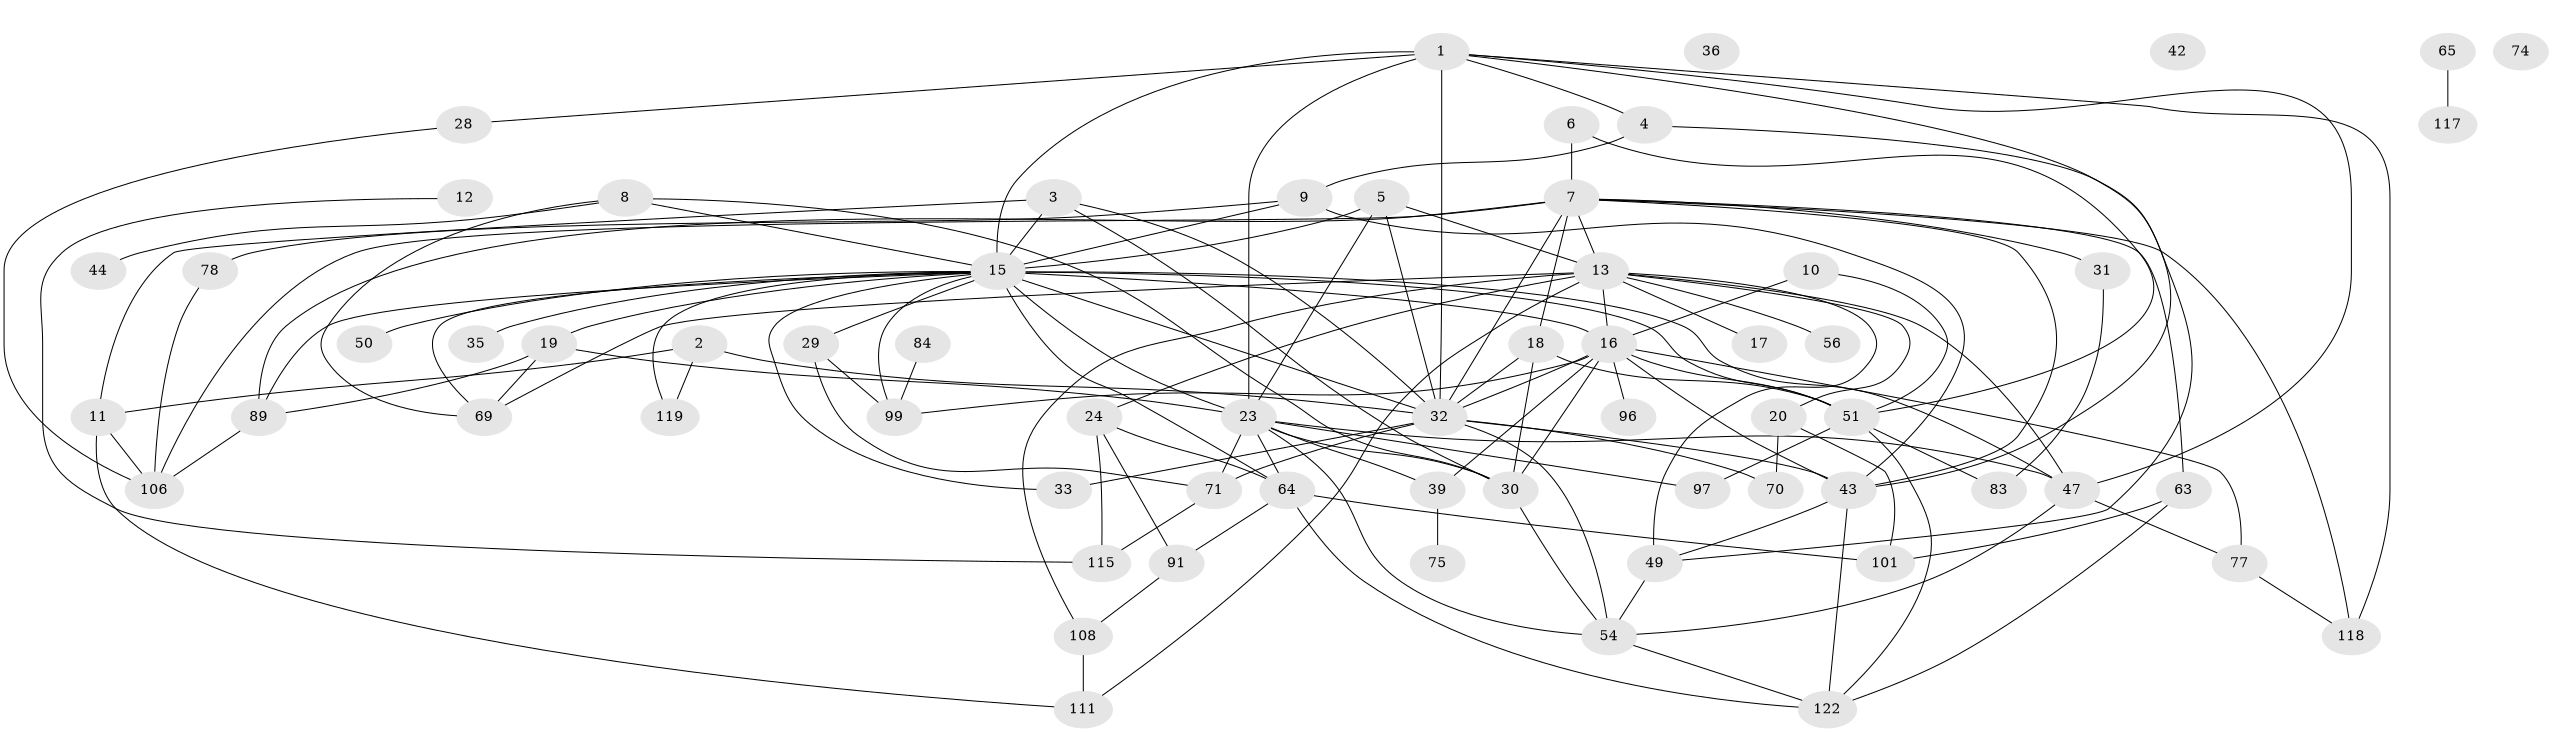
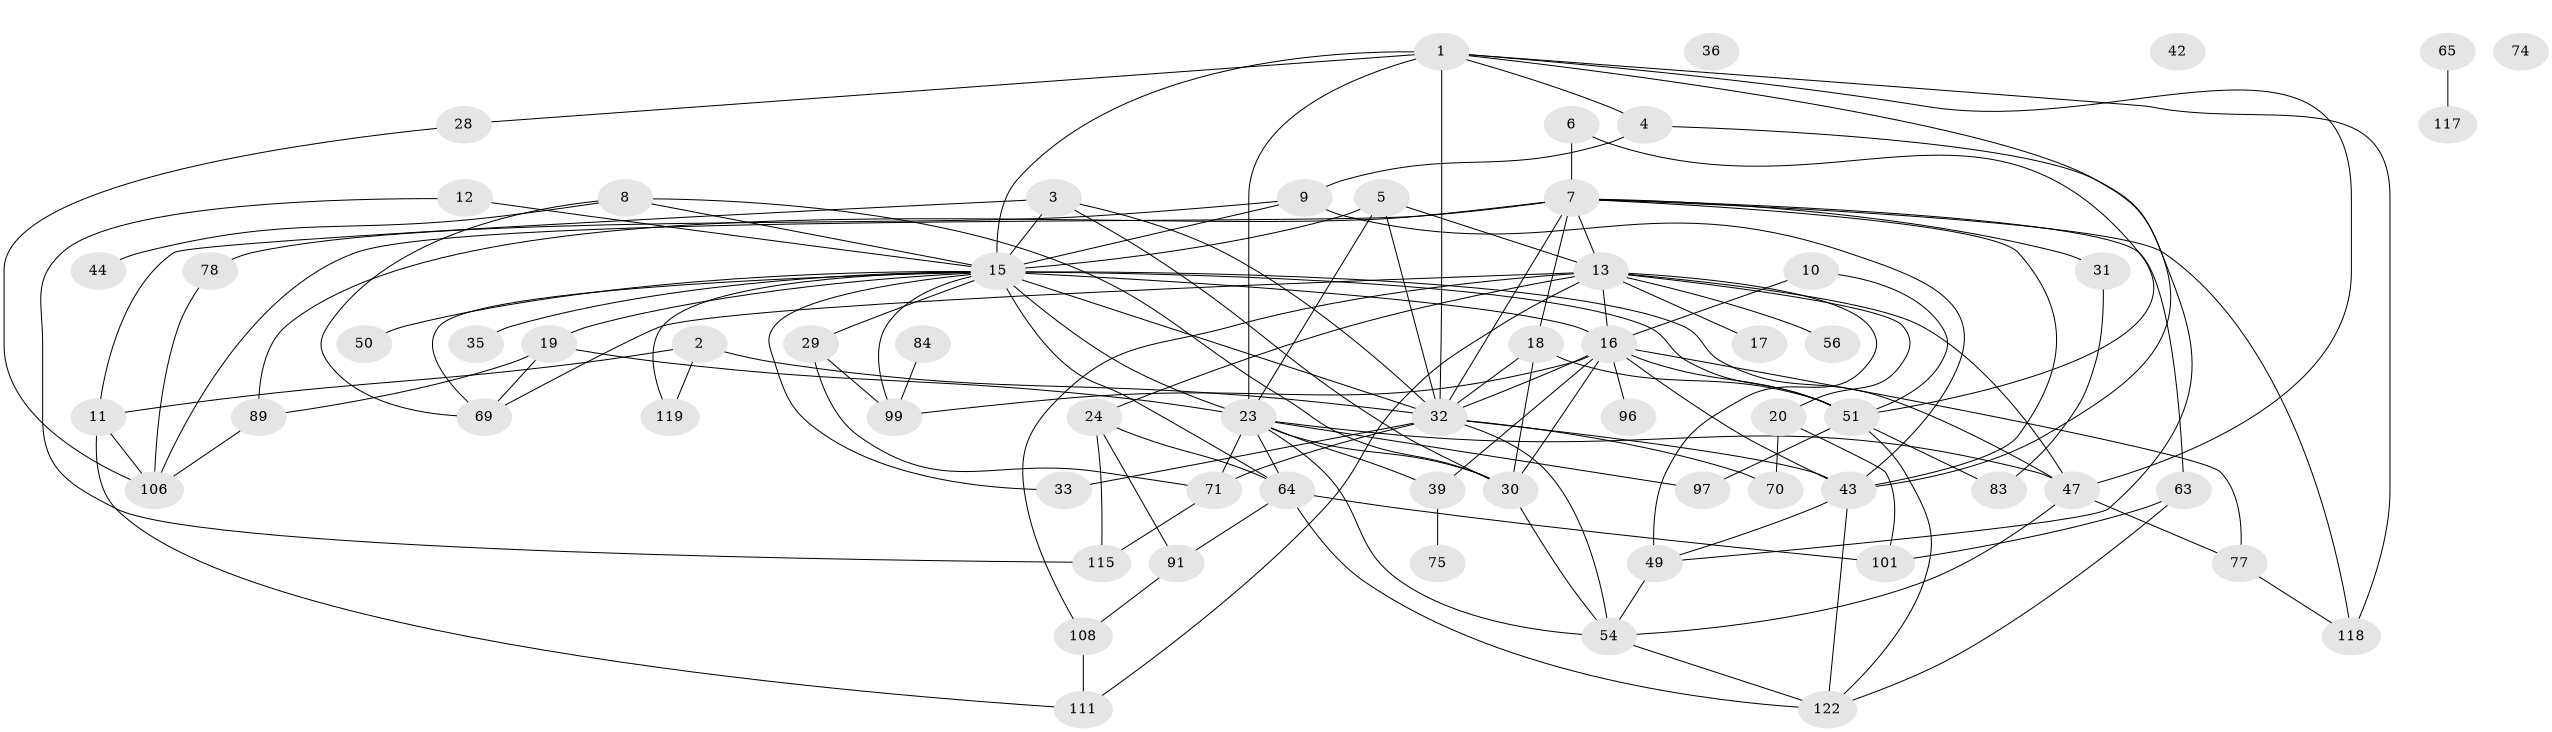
edge "15" -- "89": now "15" -- "12"
